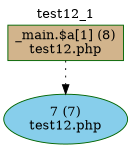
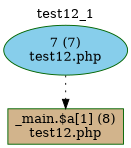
edge "_main.$a[1] (8) test12.php" -> "7 (7) test12.php": reversed
